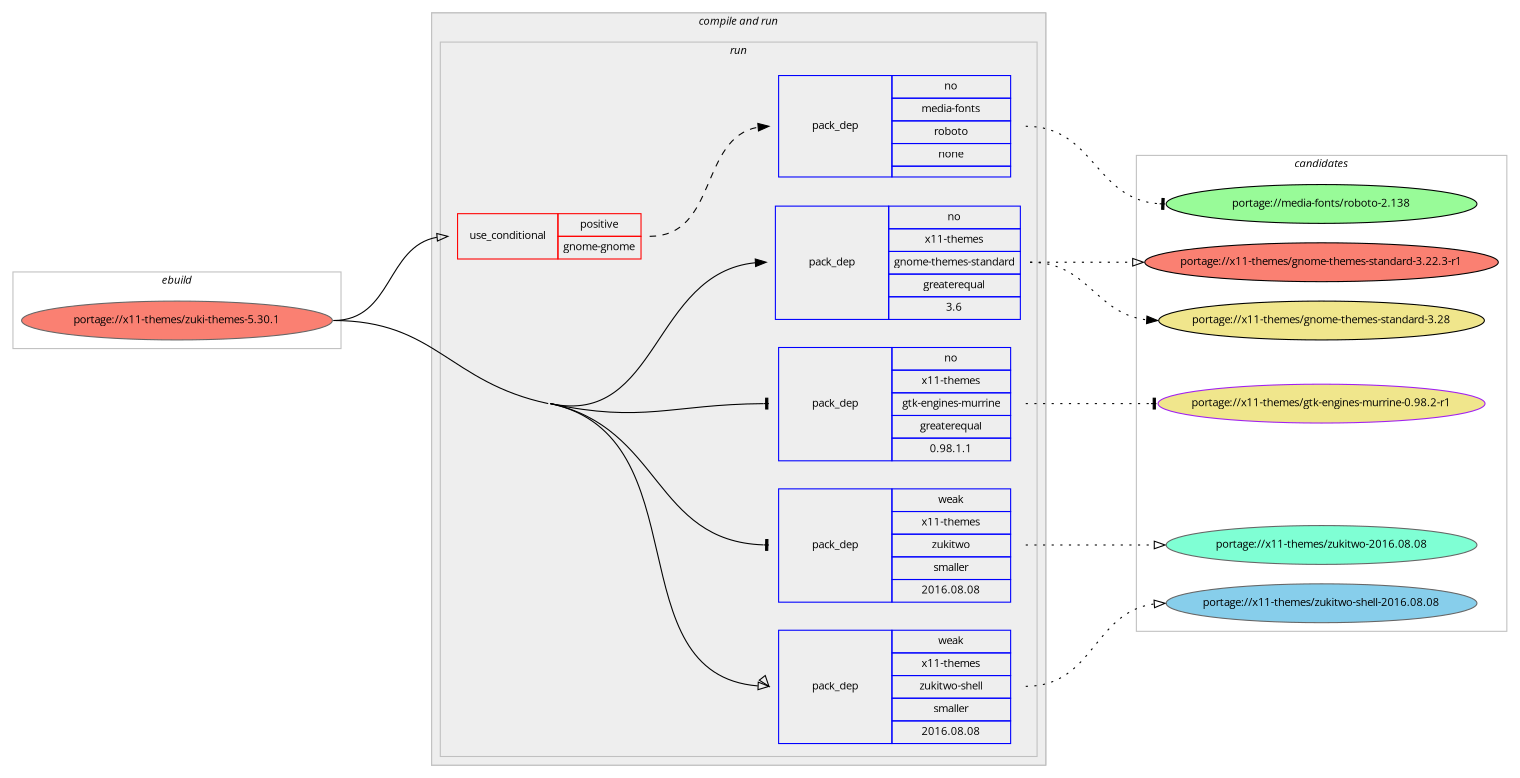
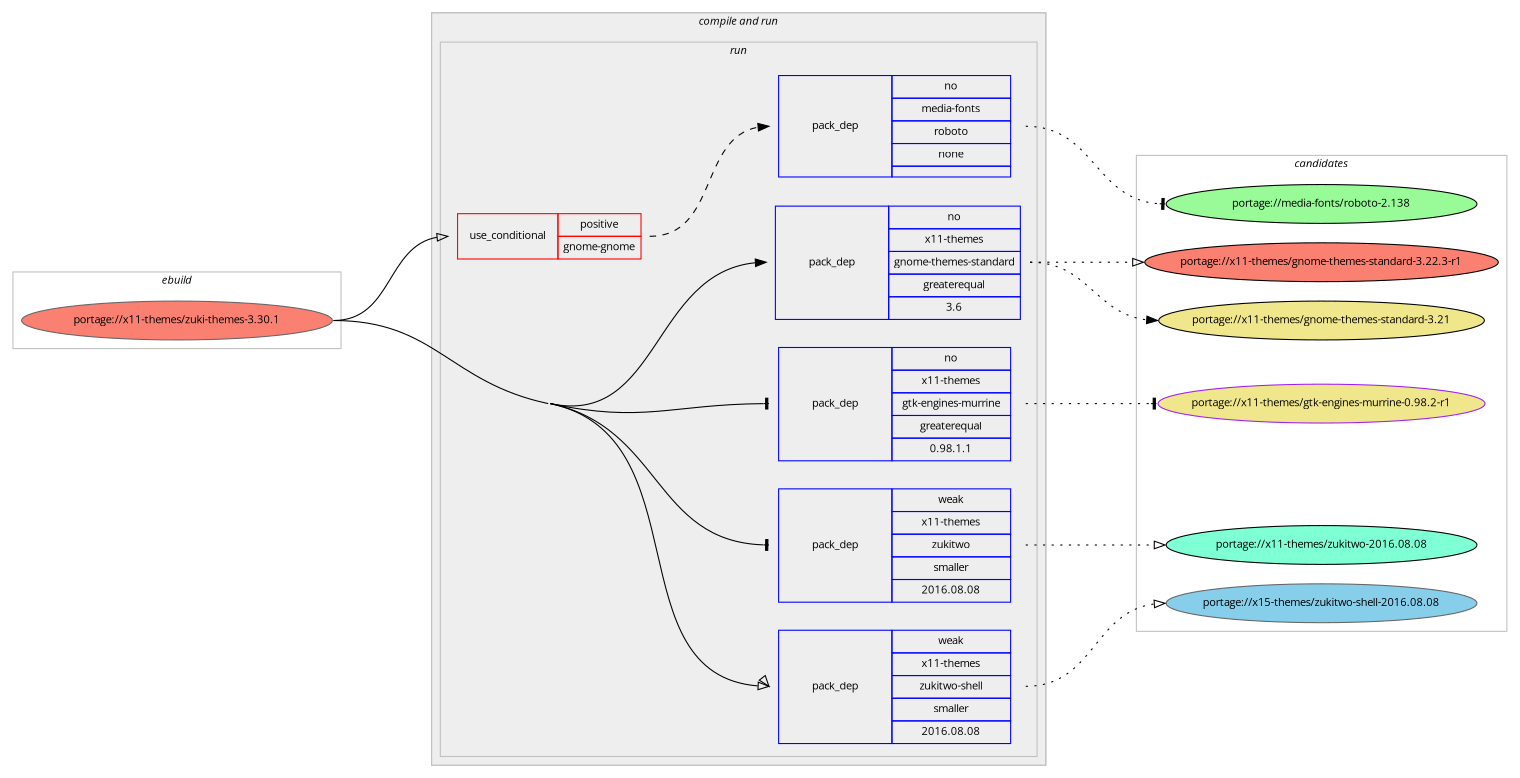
node "portage://x11-themes/zuki-themes-5.30.1": label "portage://x11-themes/zuki-themes-5.30.1" -> "portage://x11-themes/zuki-themes-3.30.1"
node "portage://x11-themes/gnome-themes-standard-3.28": label "portage://x11-themes/gnome-themes-standard-3.28" -> "portage://x11-themes/gnome-themes-standard-3.21"
node "portage://x11-themes/zukitwo-2016.08.08": color gray40 -> black
node "portage://x11-themes/zukitwo-shell-2016.08.08": label "portage://x11-themes/zukitwo-shell-2016.08.08" -> "portage://x15-themes/zukitwo-shell-2016.08.08"
